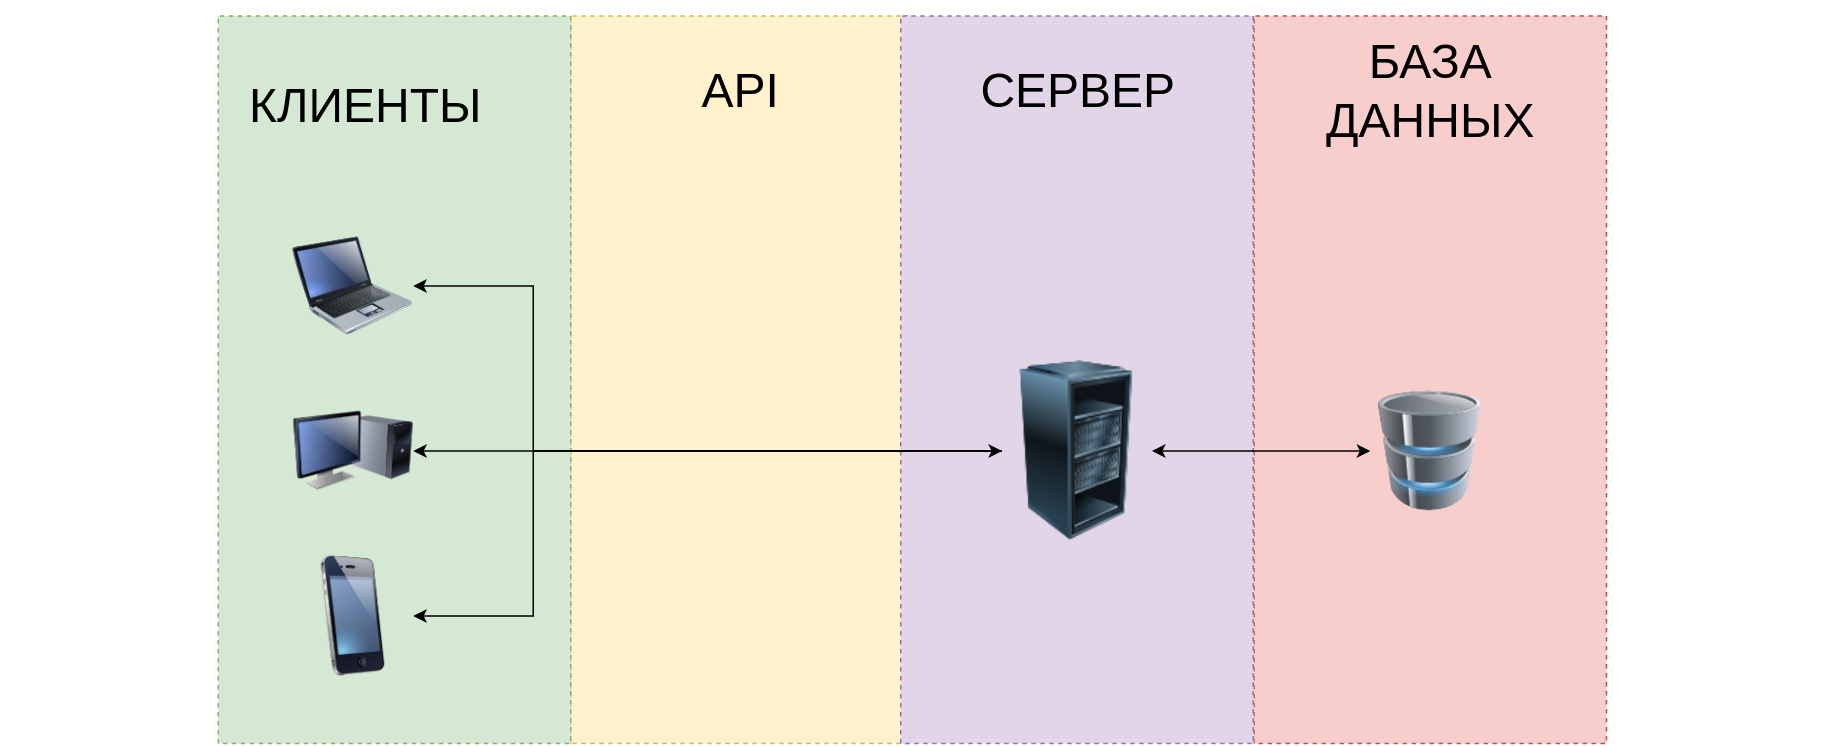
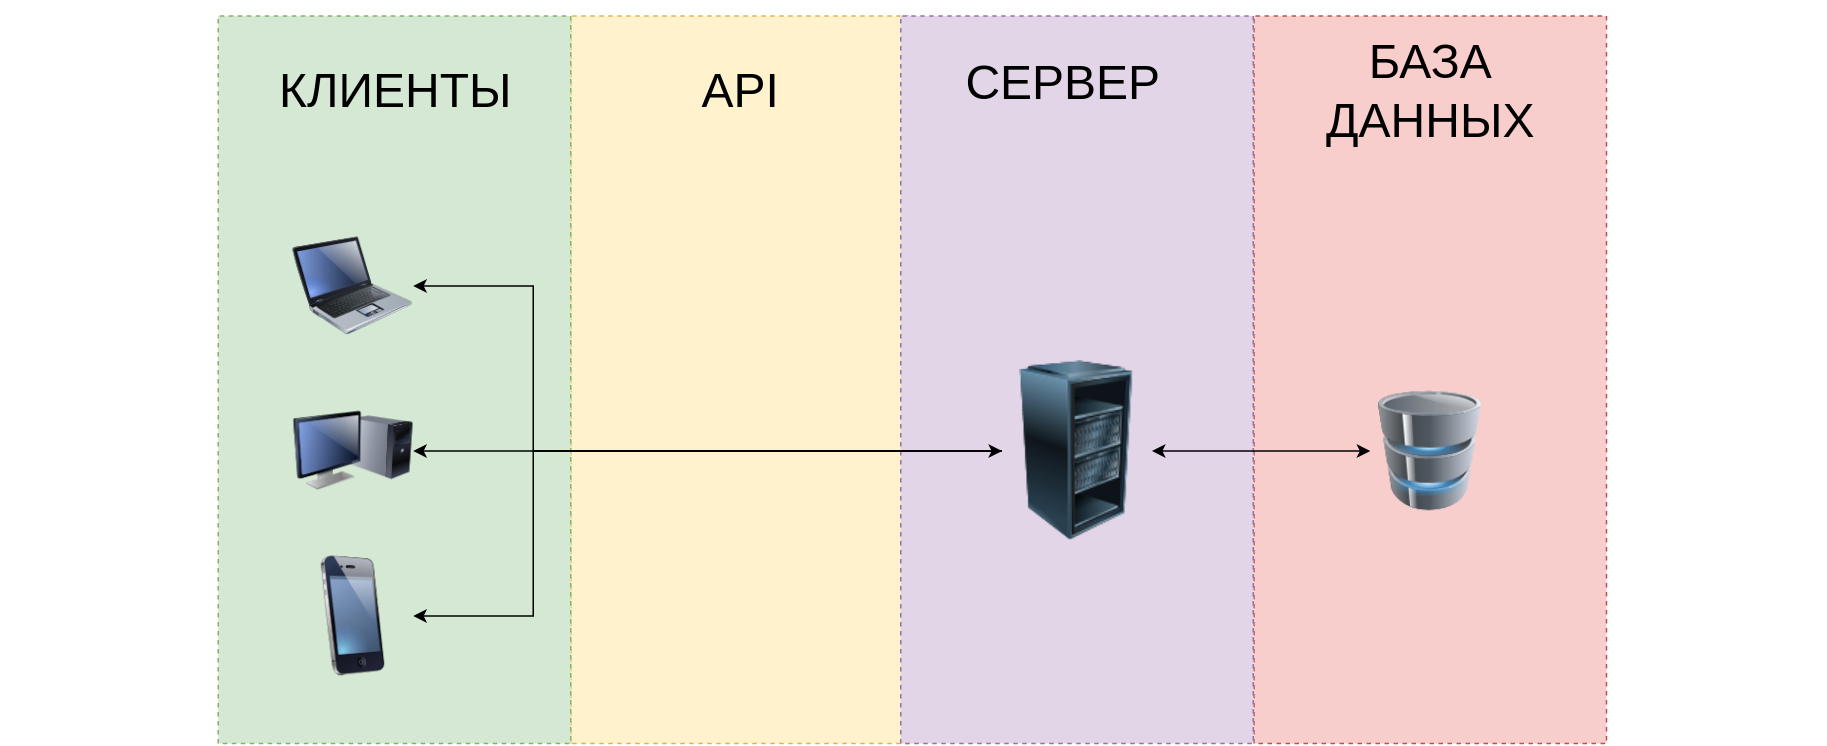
node "СЕРВЕР": moved (1077, 91) -> (1062, 83)
node "КЛИЕНТЫ": moved (365, 106) -> (395, 91)
